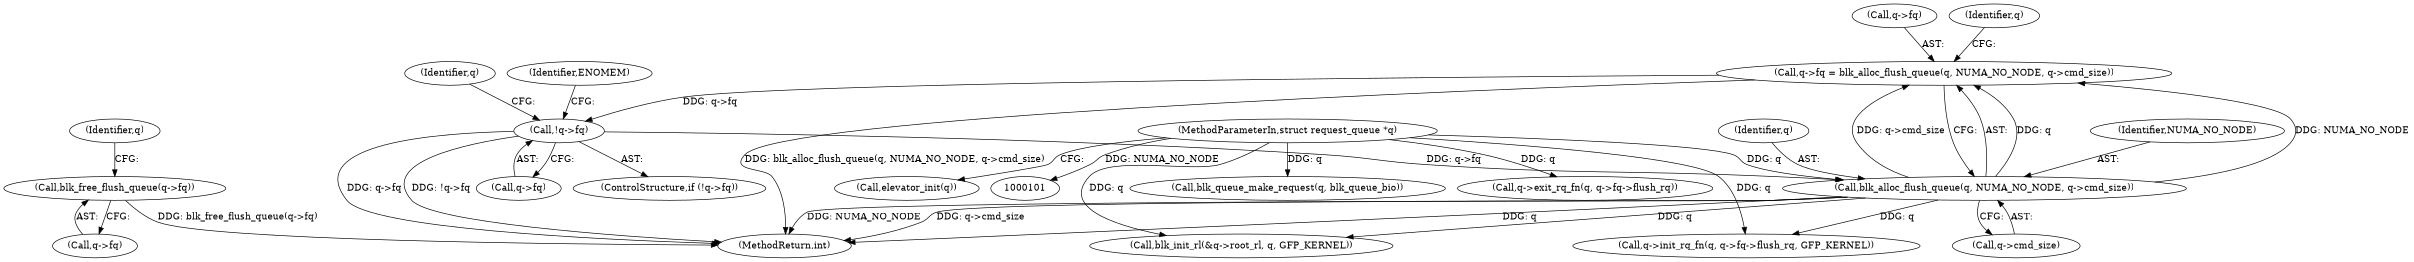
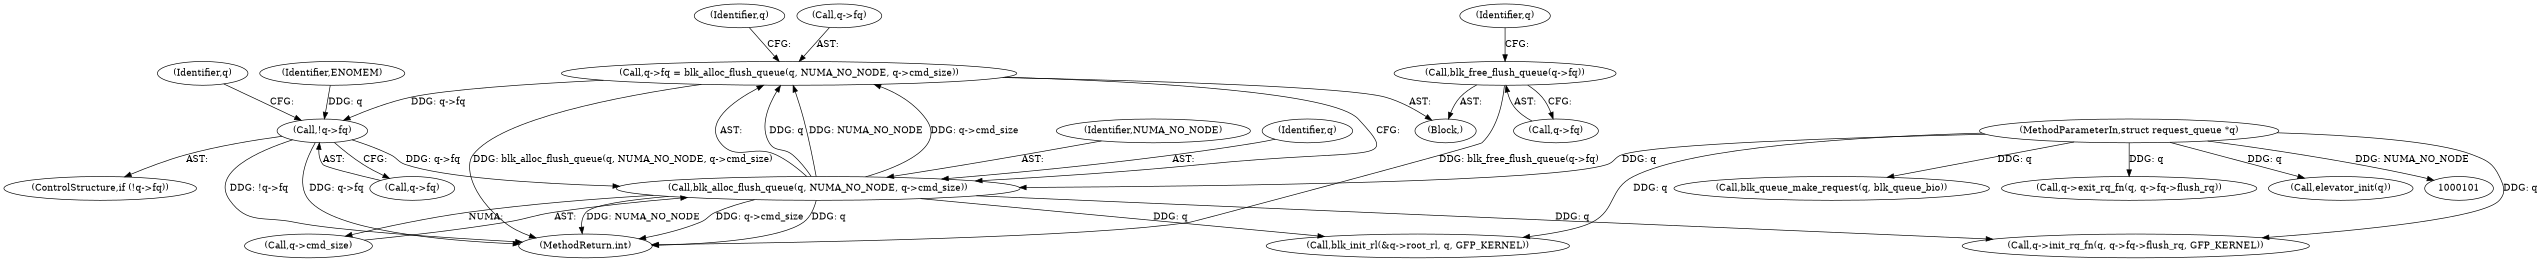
edge "(Identifier,ENOMEM)" -> "(Call,!q->fq)": label "CFG: " -> "DDG: q"
node "(Block,)": added
edge "(MethodParameterIn,struct request_queue *q)" -> "(Call,elevator_init(q))": label "CFG: " -> "DDG: q"
edge "(Call,blk_alloc_flush_queue(q, NUMA_NO_NODE, q->cmd_size))" -> "(Call,q->cmd_size)": label "CFG: " -> "NUMA: "
